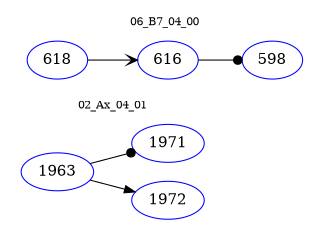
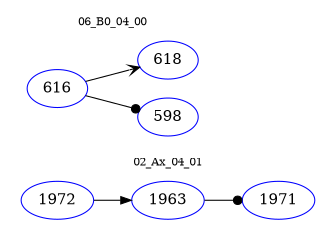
cluster "06_B7_04_00": label "06_B7_04_00" -> "06_B0_04_00"
edge "618" -> "616": reversed
edge "1963" -> "1972": reversed
